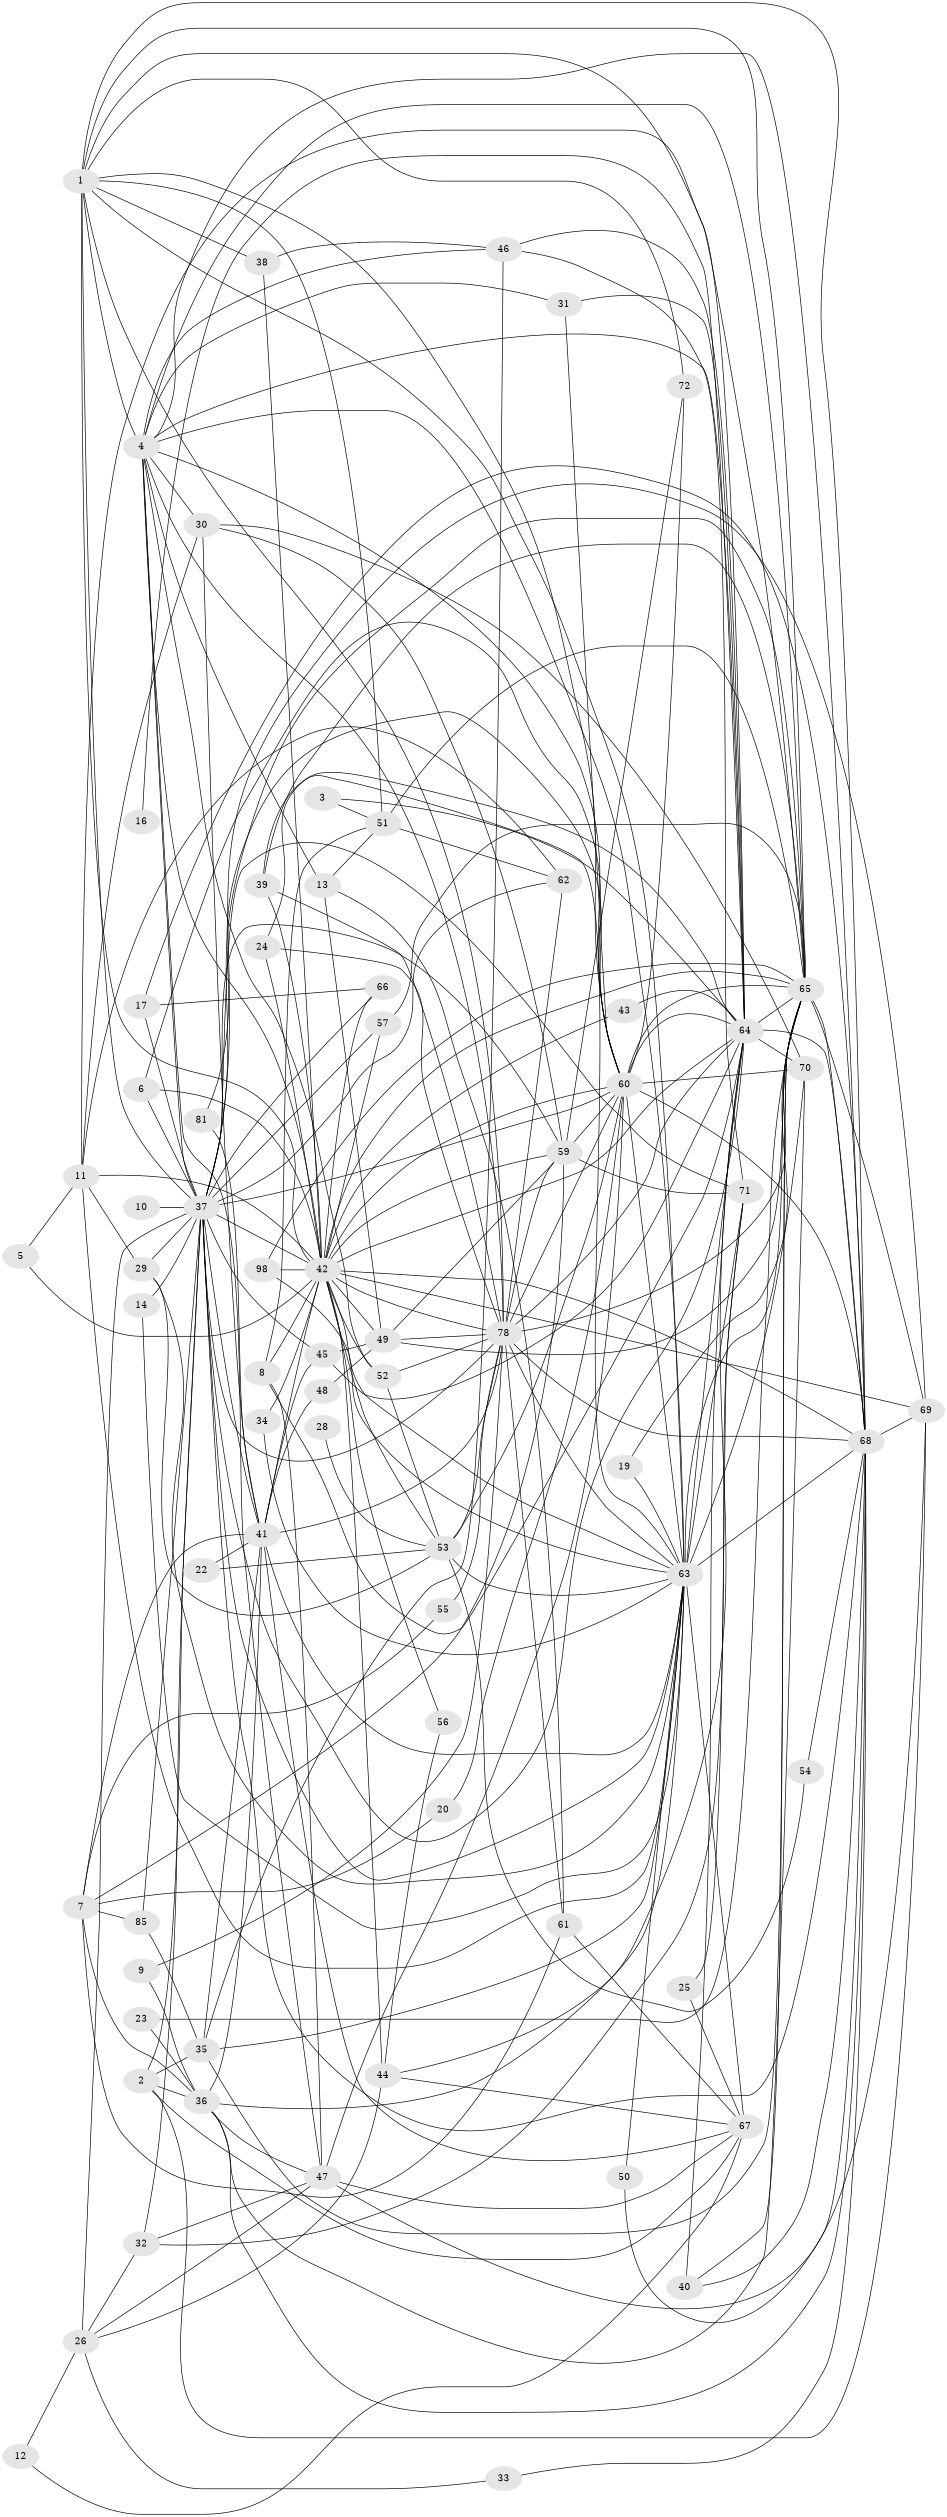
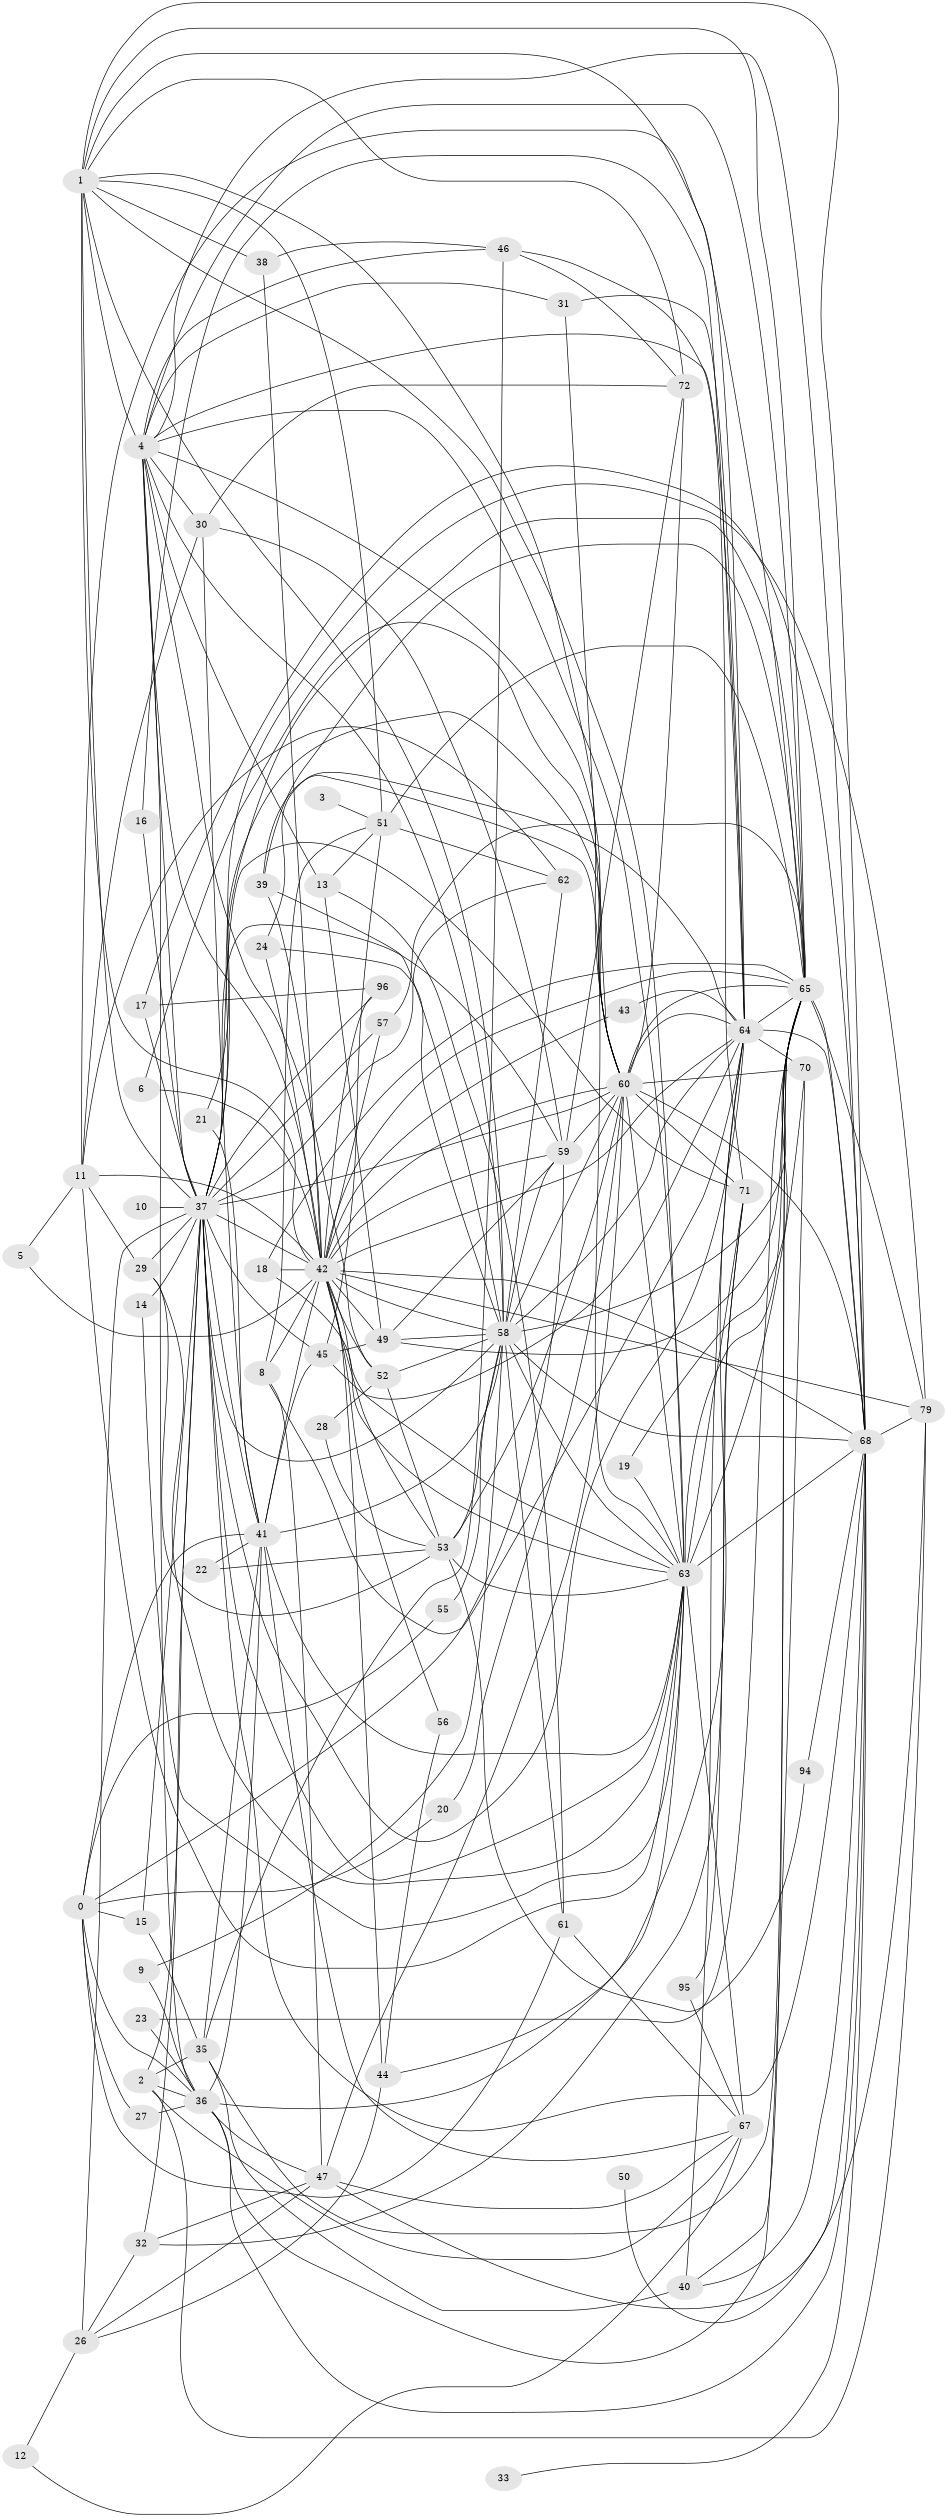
edge "46" -- "64": now "46" -- "72"
edge "30" -- "70": now "30" -- "72"
edge "3" -- "64": removed
node "66": label "66" -> "96"
edge "51" -- "45": added
node "81": label "81" -> "21"
edge "4" -- "47": now "4" -- "36"
edge "6" -- "37": now "16" -- "37"
edge "59" -- "71": now "60" -- "71"
node "98": label "98" -> "18"
edge "64" -- "63": removed
node "78": label "78" -> "58"
node "48": removed
edge "52" -- "28": added
node "69": label "69" -> "79"
node "34": removed
node "54": label "54" -> "94"
edge "63" -- "50": removed
node "7": label "7" -> "0"
node "85": label "85" -> "15"
edge "63" -- "35": now "40" -- "35"
node "25": label "25" -> "95"
edge "44" -- "67": removed
node "27": added
edge "26" -- "33": removed
